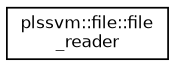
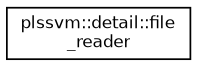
node "plssvm::file::file _reader": label "plssvm::file::file _reader" -> "plssvm::detail::file _reader"
